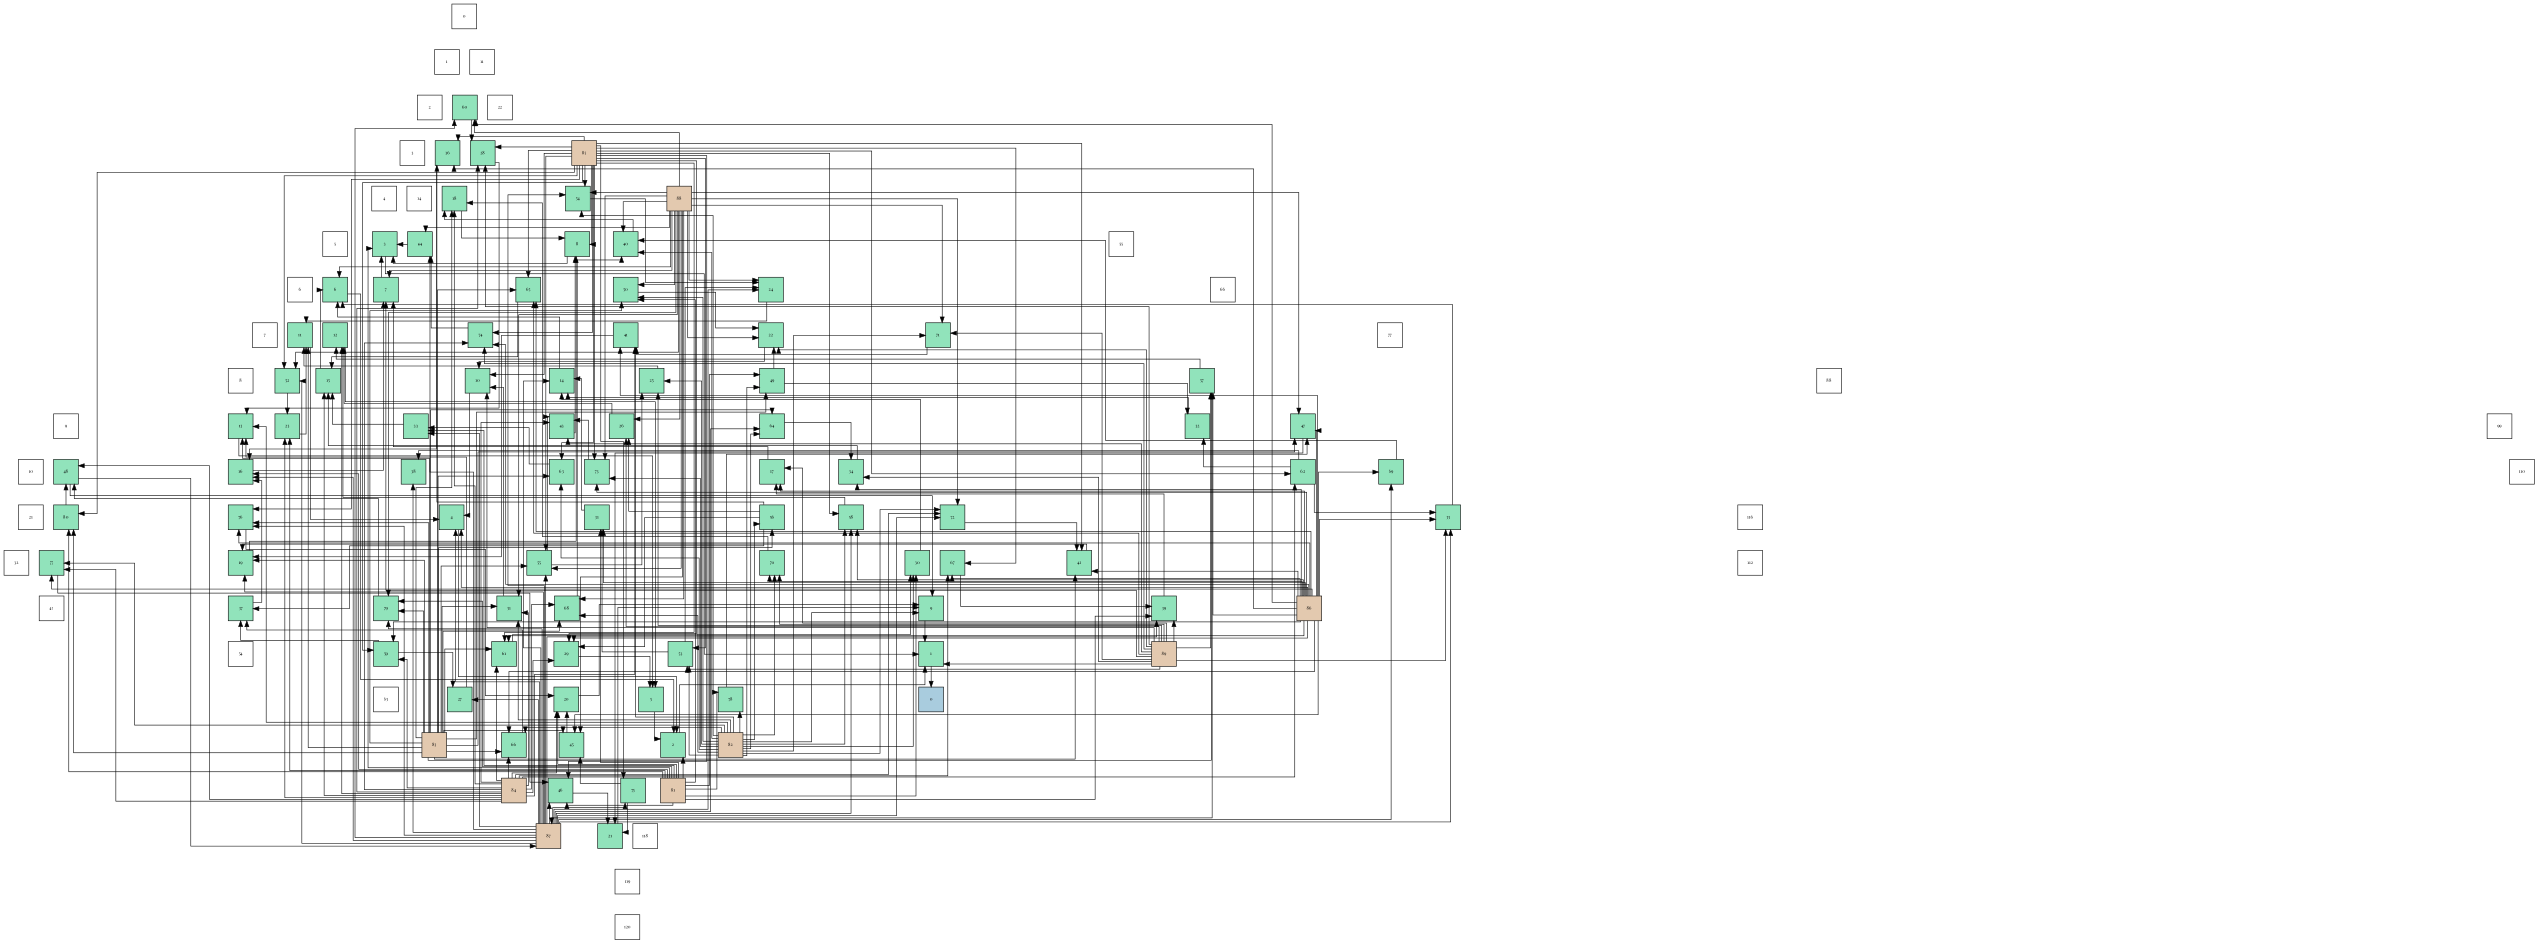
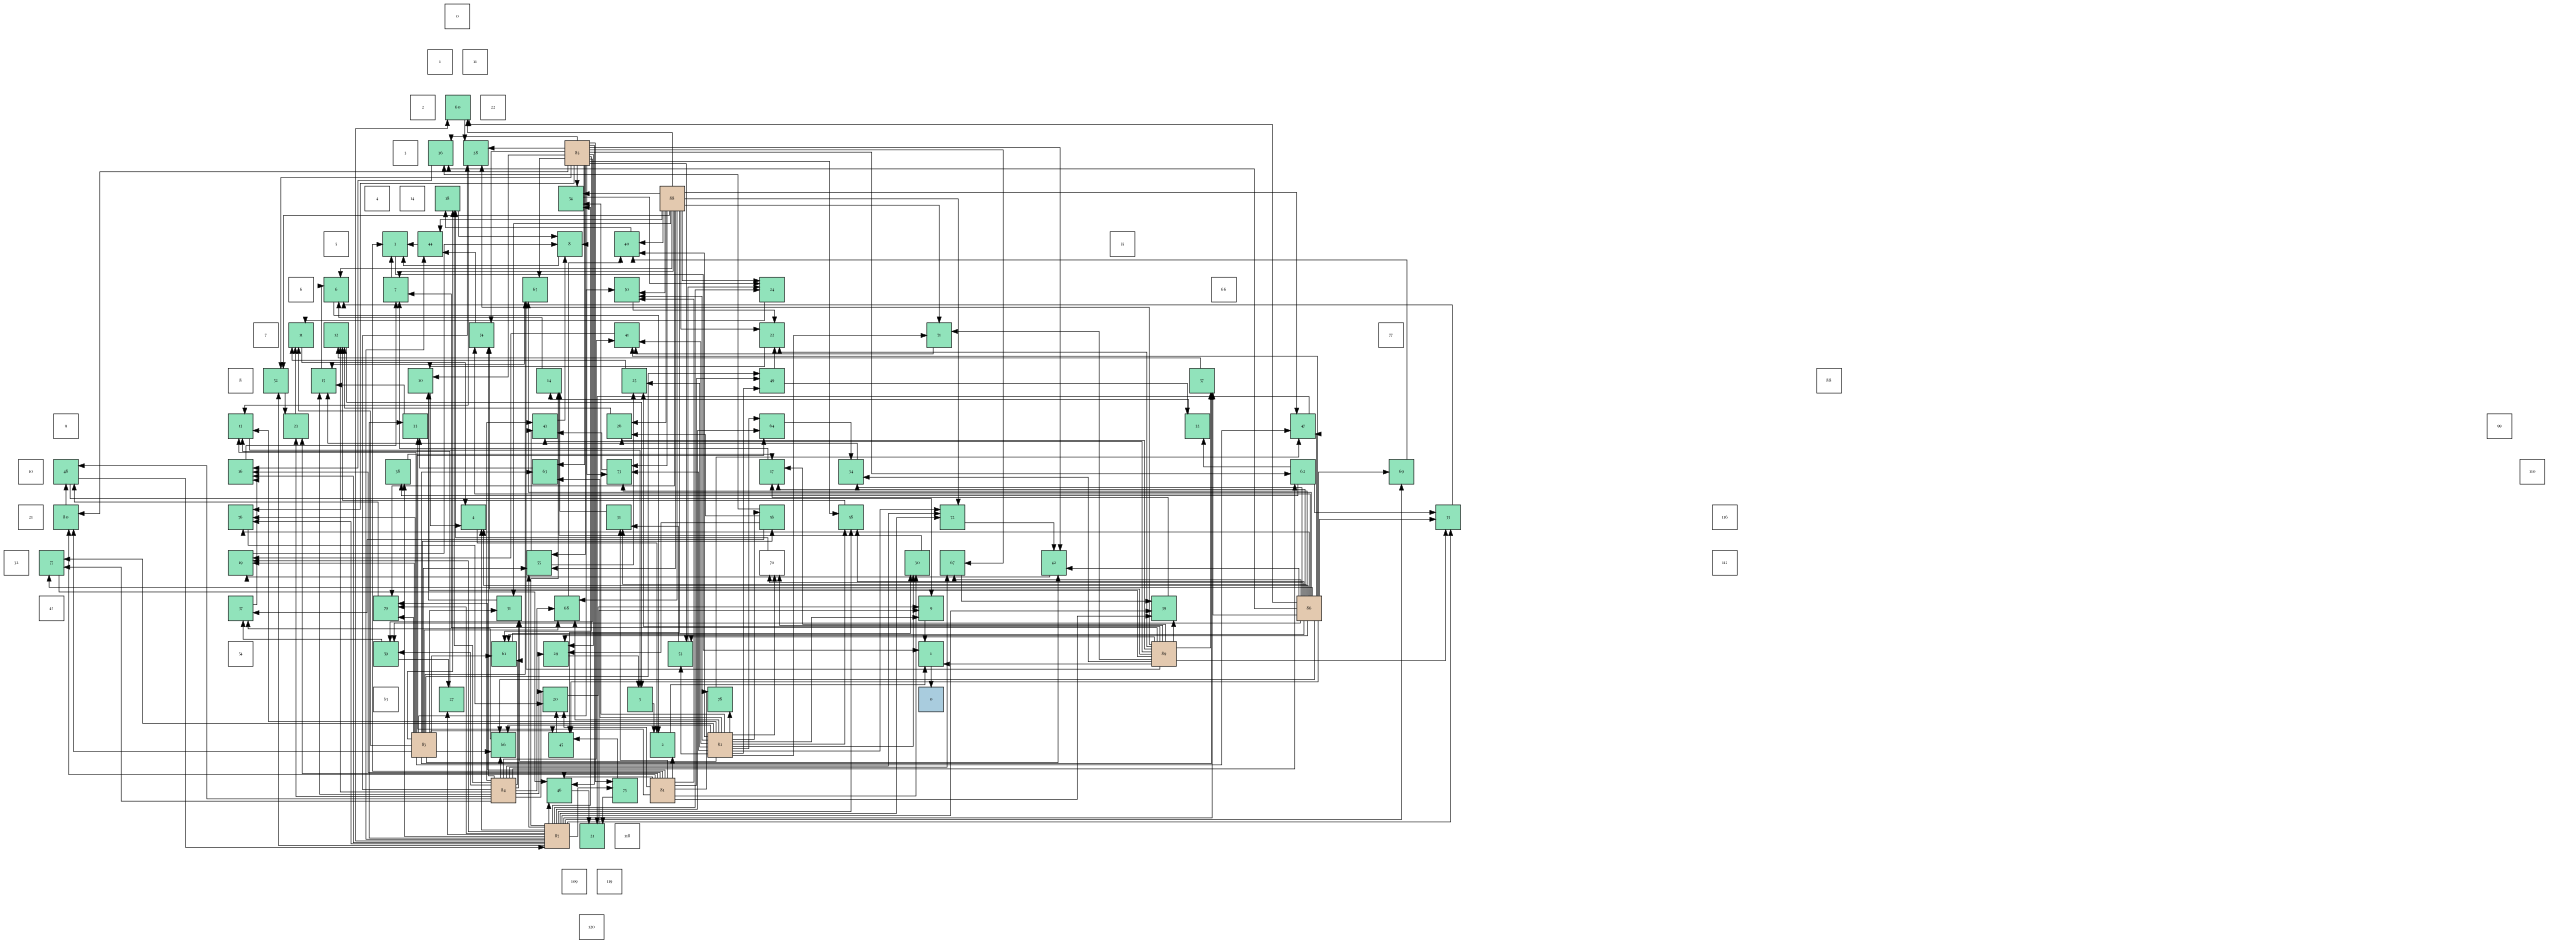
edge "38" -> "17": added
node "70": fillcolor #91e3bb -> #ffffff
edge "57" -> "87": reversed
node "109": added
